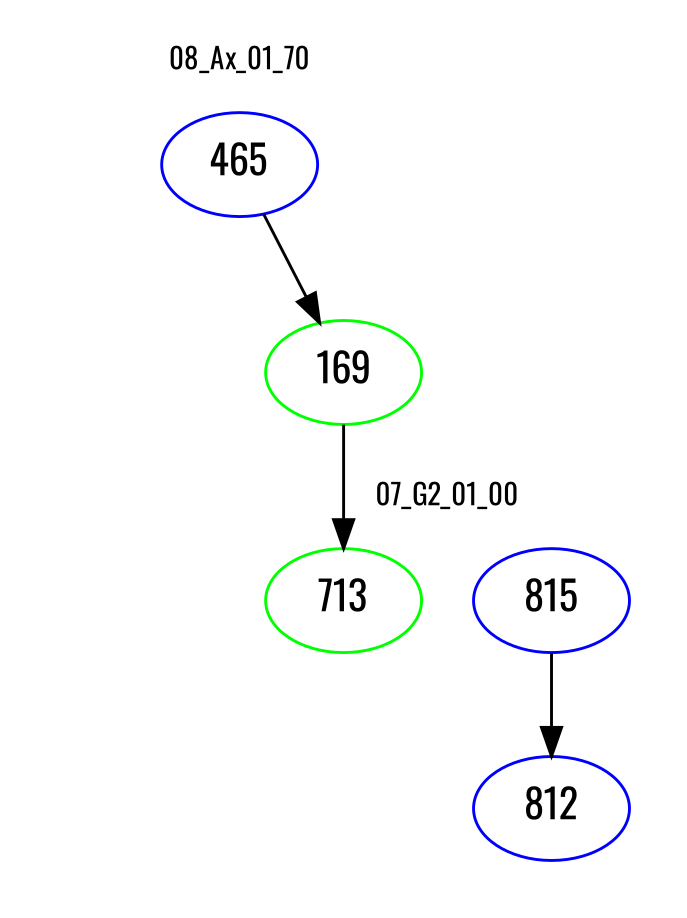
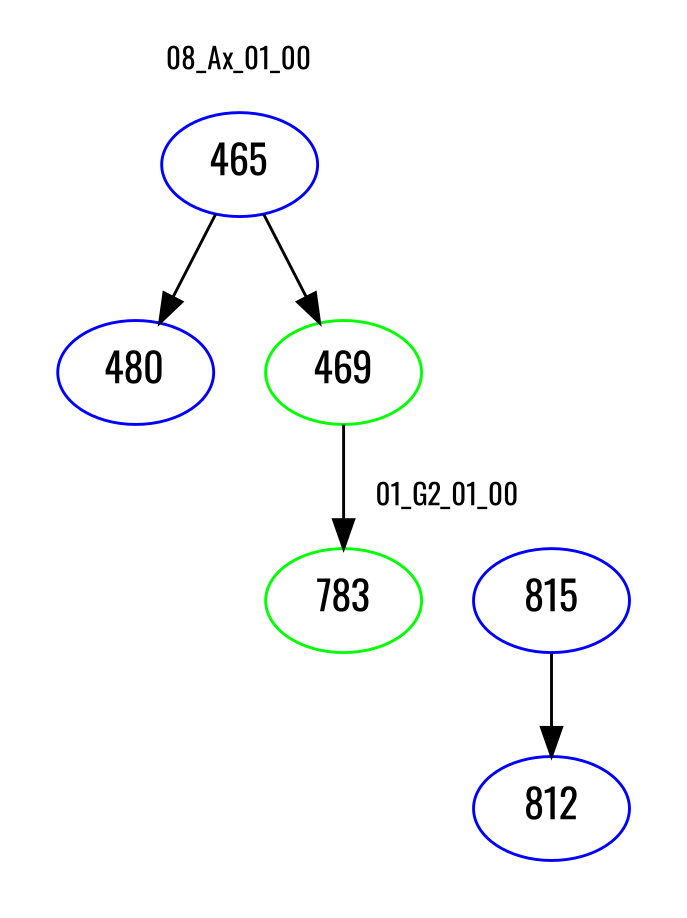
cluster "08_Ax_01_70": label "08_Ax_01_70" -> "08_Ax_01_00"
node "480": added
node "169": label "169" -> "469"
cluster "07_G2_01_00": label "07_G2_01_00" -> "01_G2_01_00"
node "713": label "713" -> "783"
